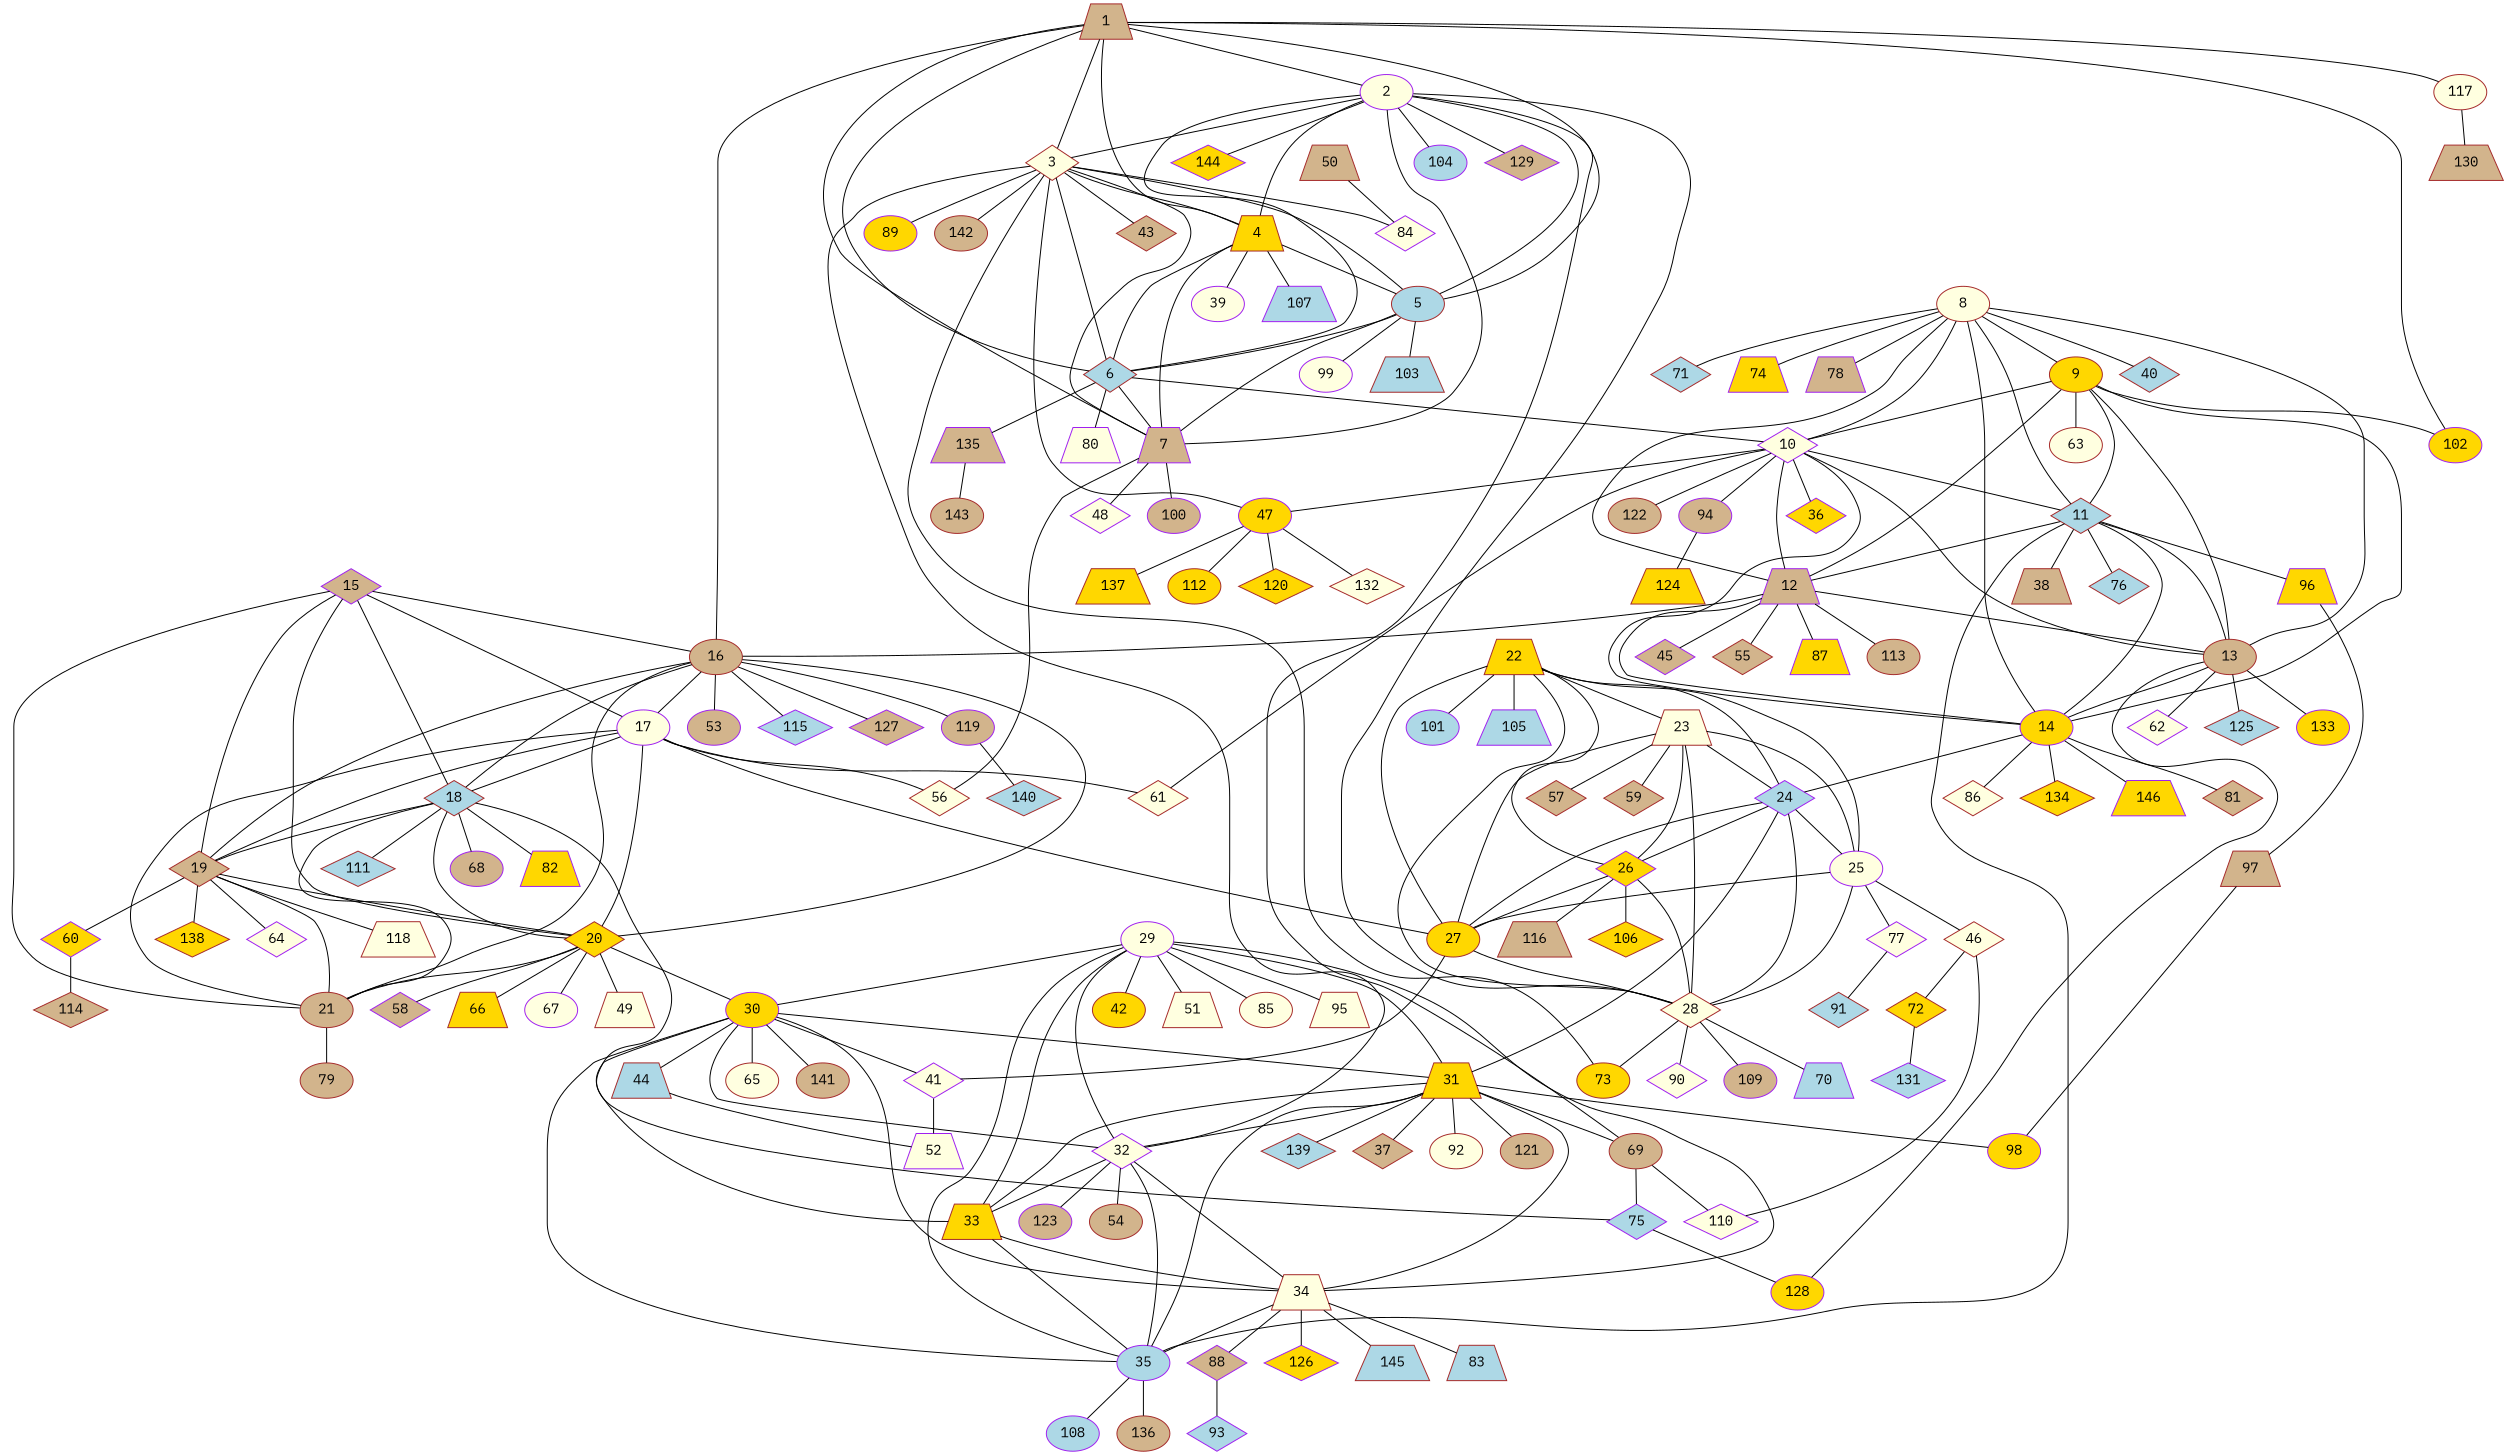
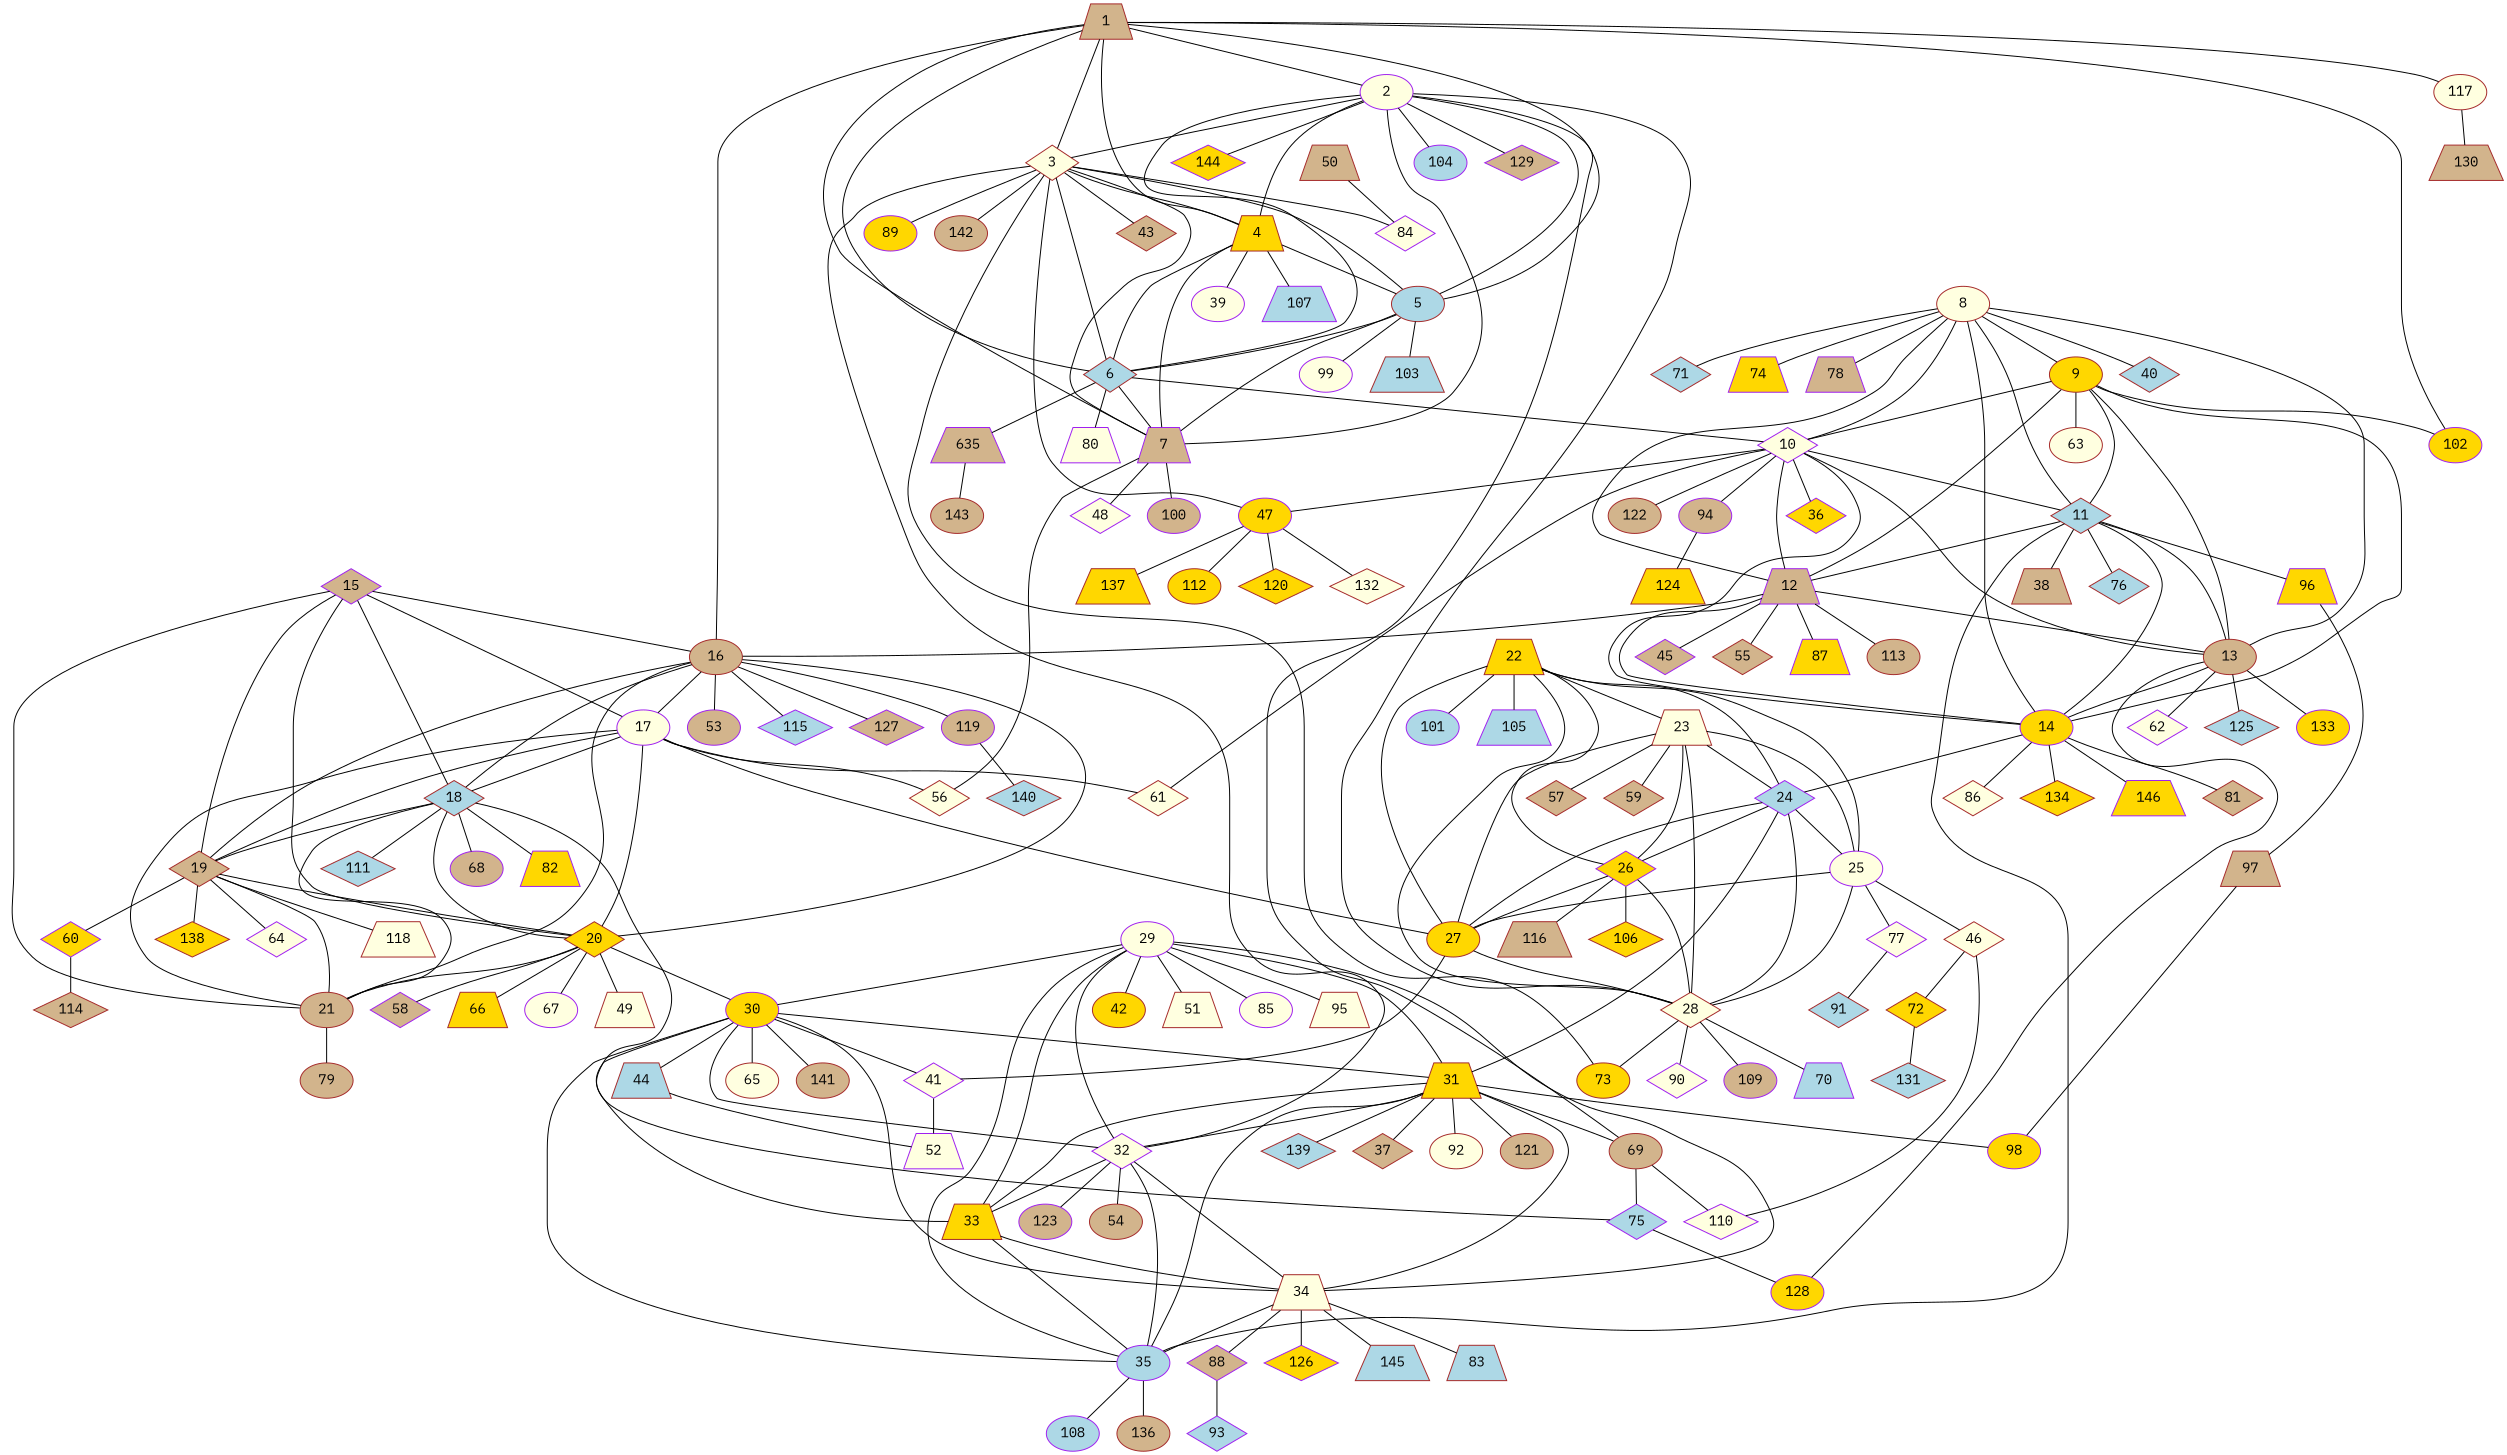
node "135": label "135" -> "635"
node "85": color brown -> purple
node "131": color purple -> brown
